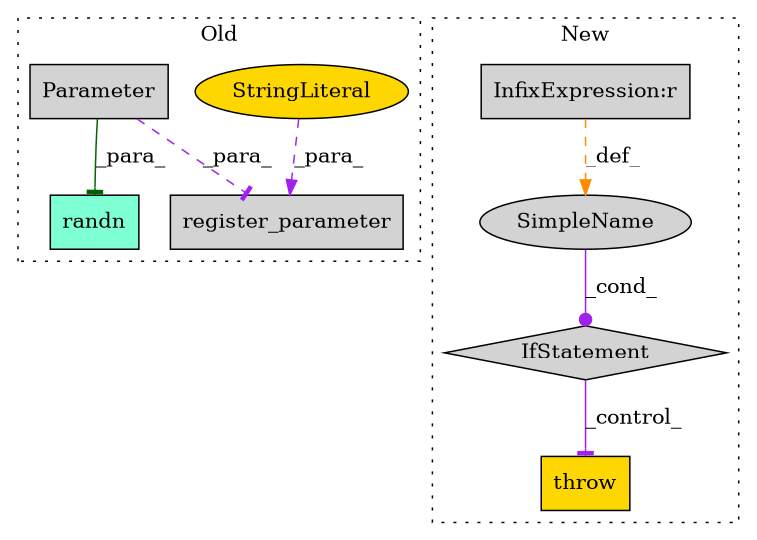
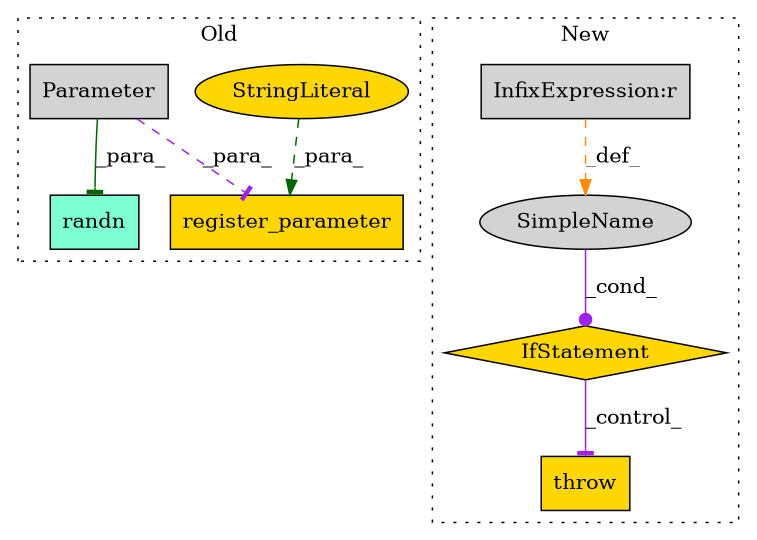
edge "StringLiteral" -> "register_parameter": color purple -> darkgreen
node "register_parameter": fillcolor lightgrey -> gold
node "IfStatement": fillcolor lightgrey -> gold
